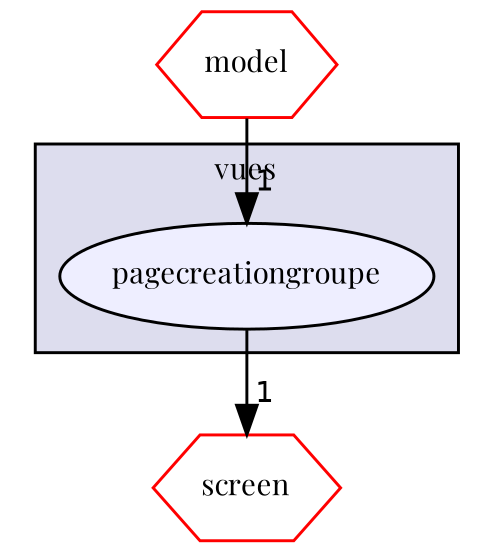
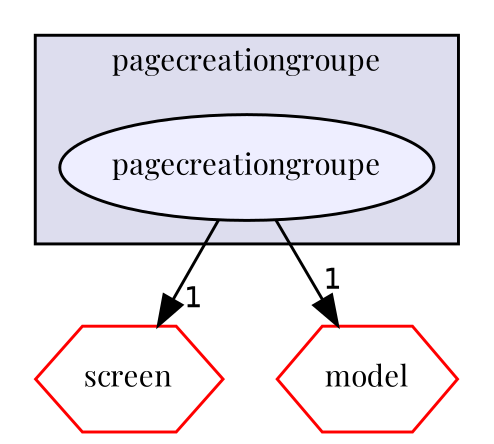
edge "model" -> "pagecreationgroupe": reversed
cluster "vues": label "vues" -> "pagecreationgroupe"
